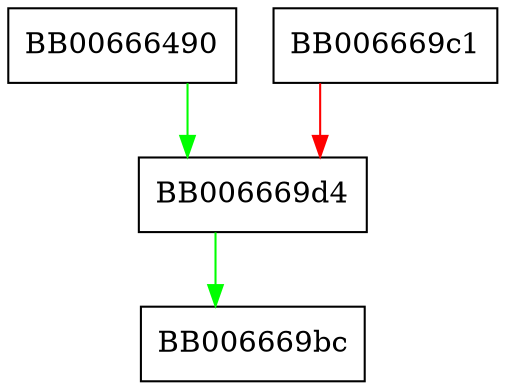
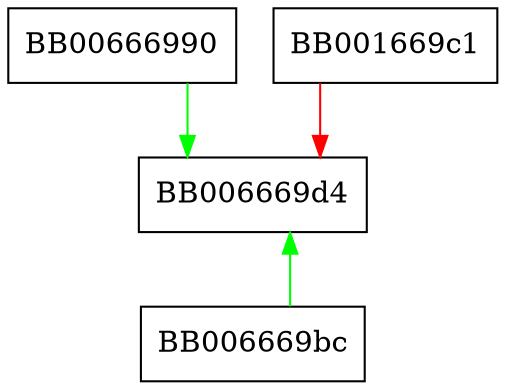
node "BB00666490": label "BB00666490" -> "BB00666990"
node "BB006669c1": label "BB006669c1" -> "BB001669c1"
edge "BB006669d4" -> "BB006669bc": reversed
